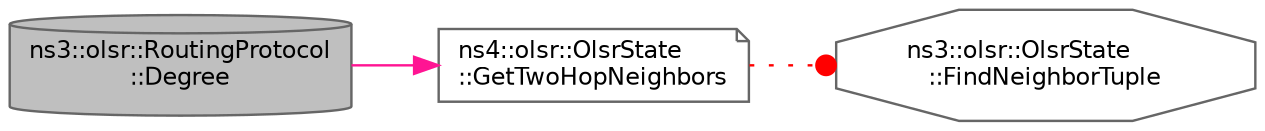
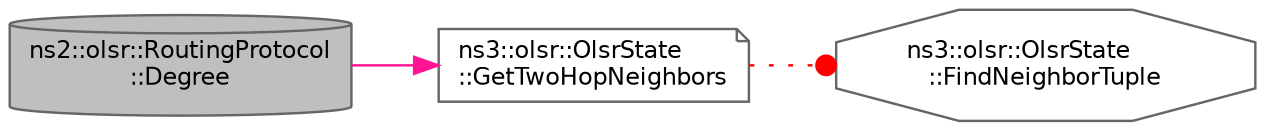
node "ns3::olsr::RoutingProtocol ::Degree": label "ns3::olsr::RoutingProtocol ::Degree" -> "ns2::olsr::RoutingProtocol ::Degree"
node "ns4::olsr::OlsrState ::GetTwoHopNeighbors": label "ns4::olsr::OlsrState ::GetTwoHopNeighbors" -> "ns3::olsr::OlsrState ::GetTwoHopNeighbors"
